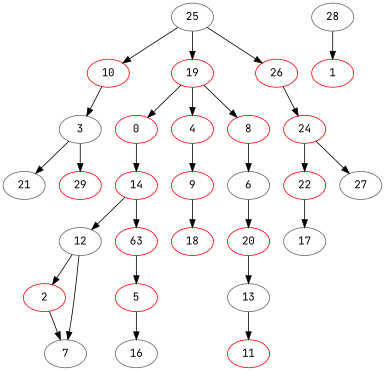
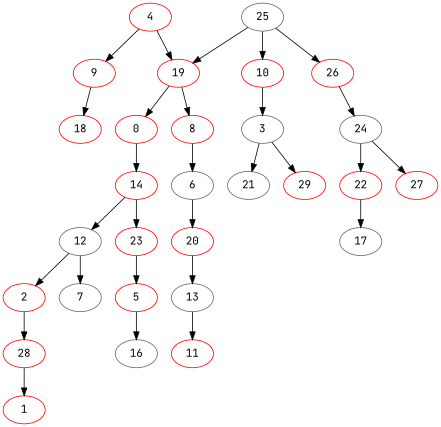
node "28": color gray40 -> red
edge "19" -> "4": reversed
node "24": color red -> gray40
node "27": color gray40 -> red
node "63": label "63" -> "23"
edge "2" -> "7": now "2" -> "28"
